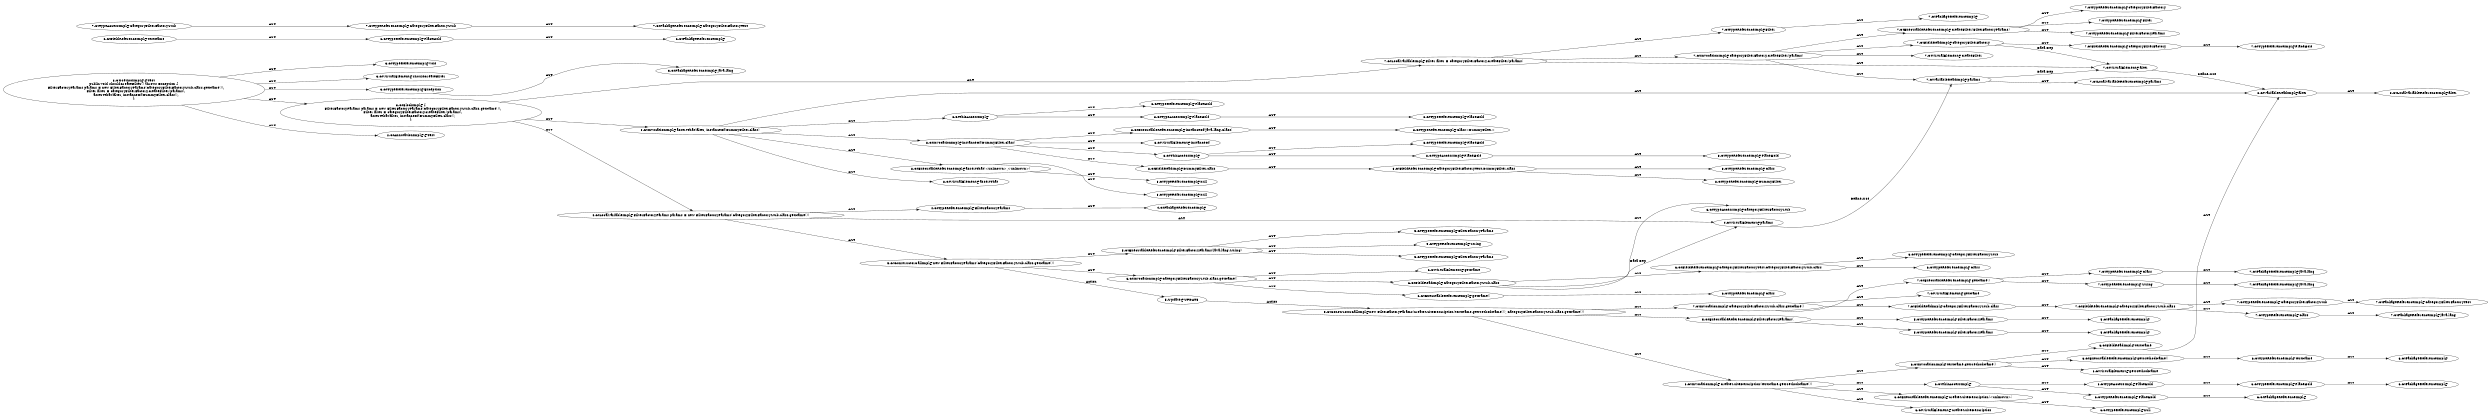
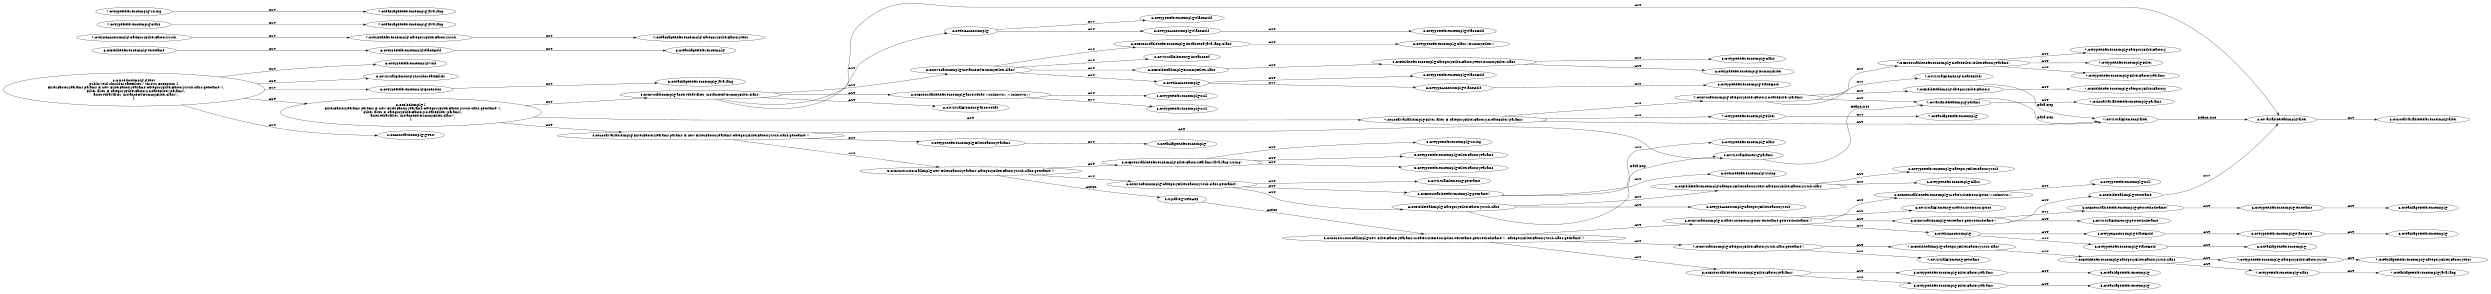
node "7:CtTypeReferenceImpl@PlaceHold": removed
node "6:CtTypeReferenceImpl@String": added
node "7:CtExecutableReferenceImpl@getName()": removed
